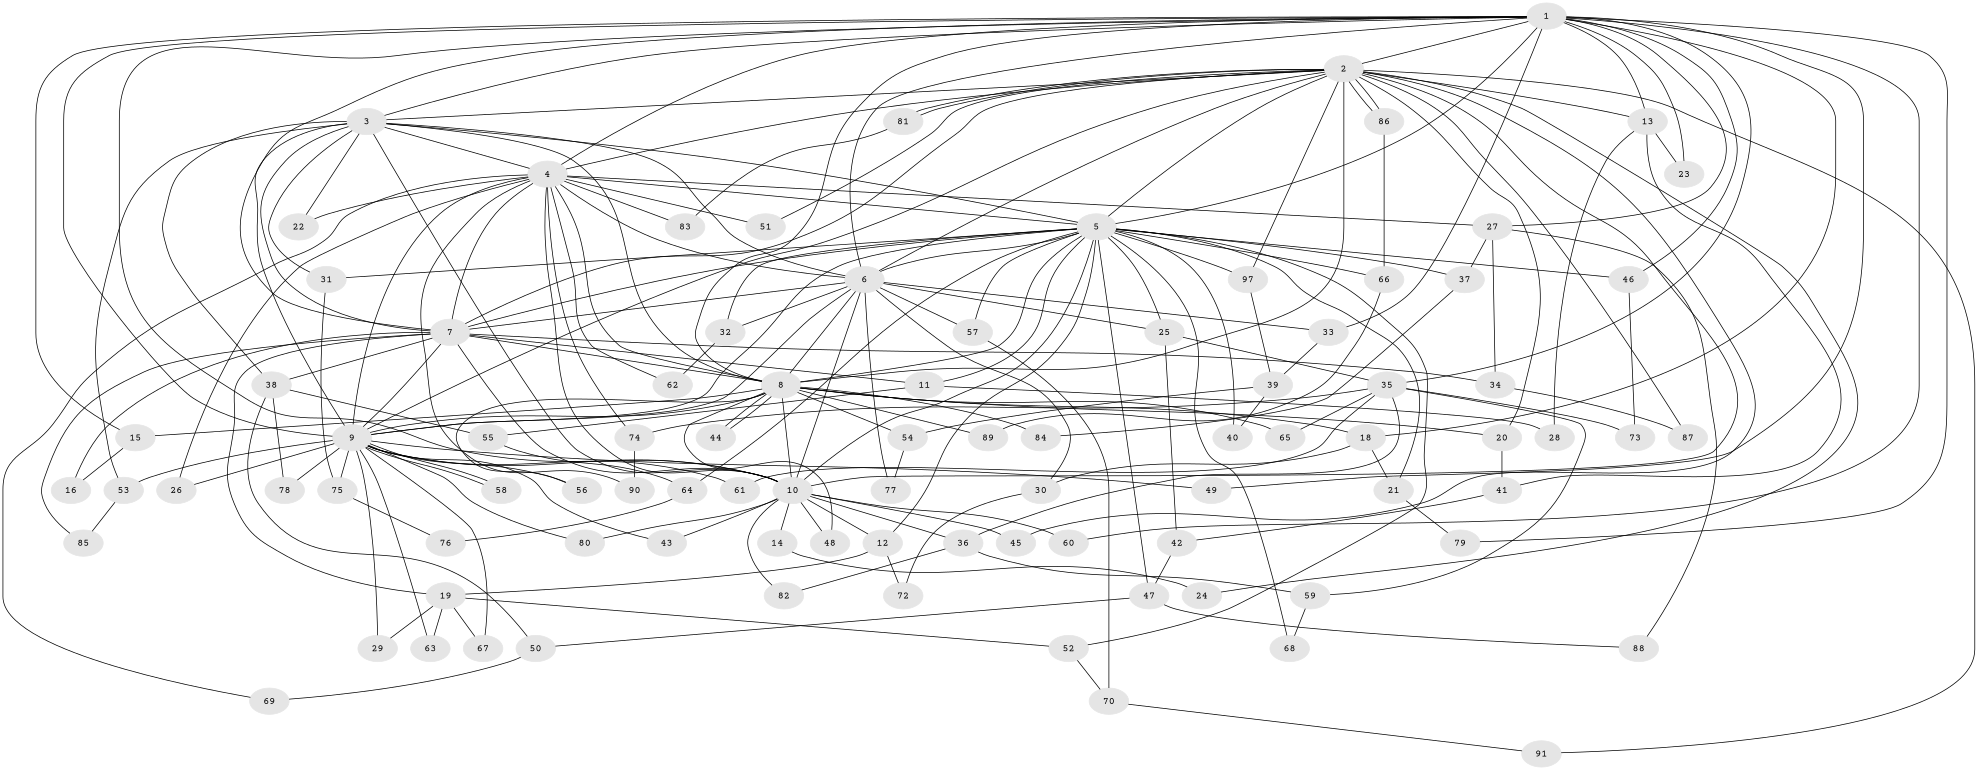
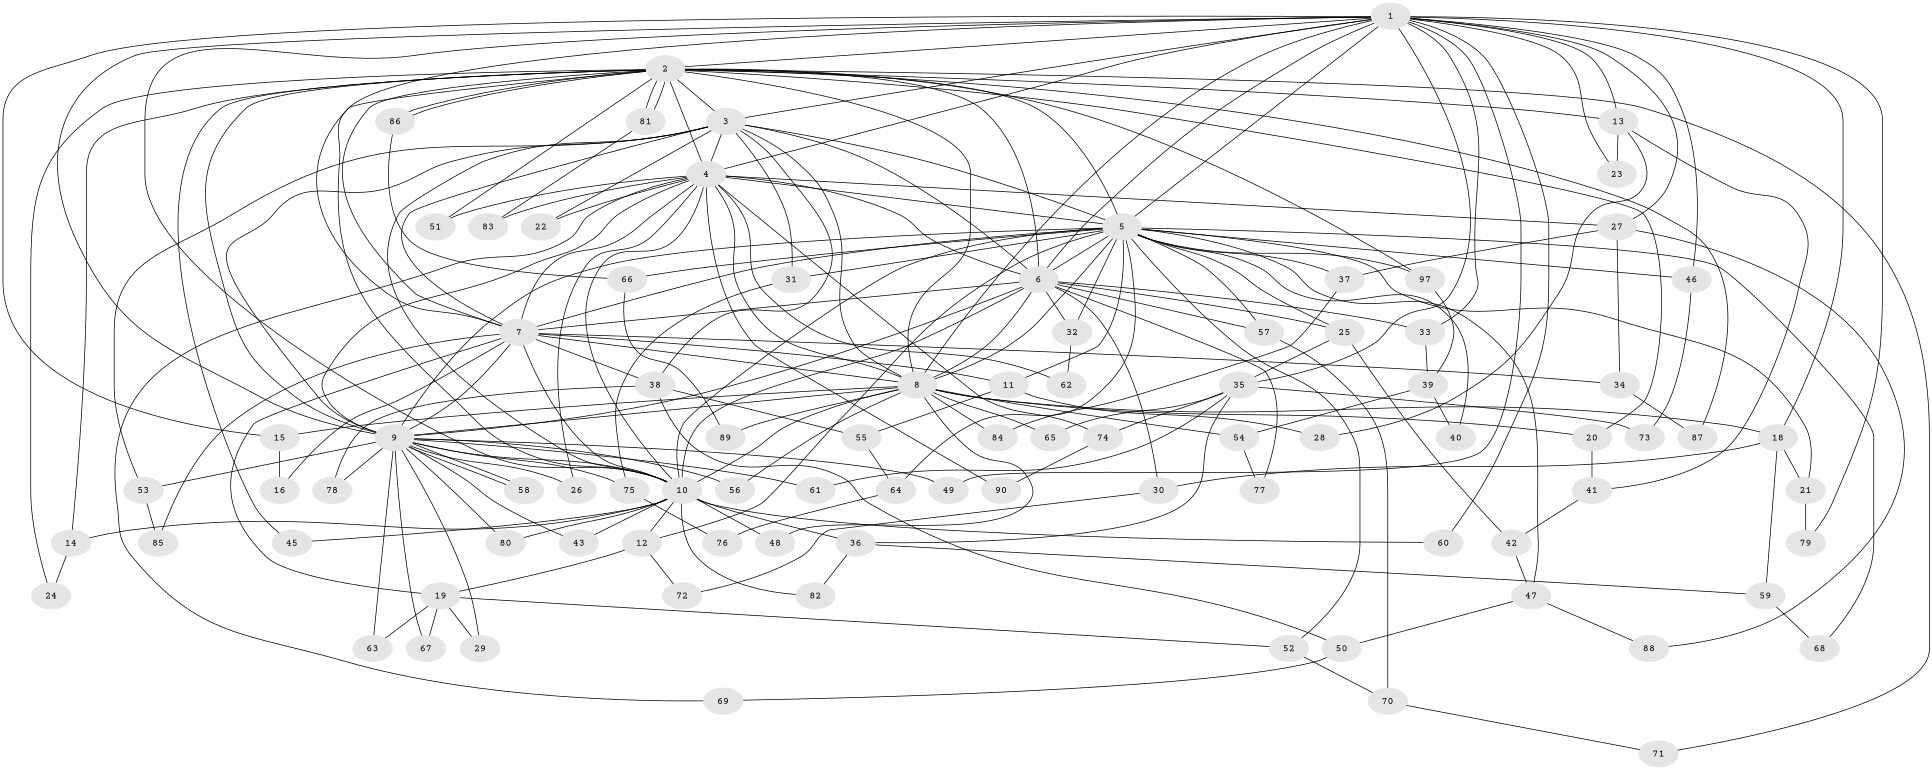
edge "2" -- "14": added
node "44": removed
edge "35" -- "59": now "18" -- "59"
node "91": label "91" -> "71"
